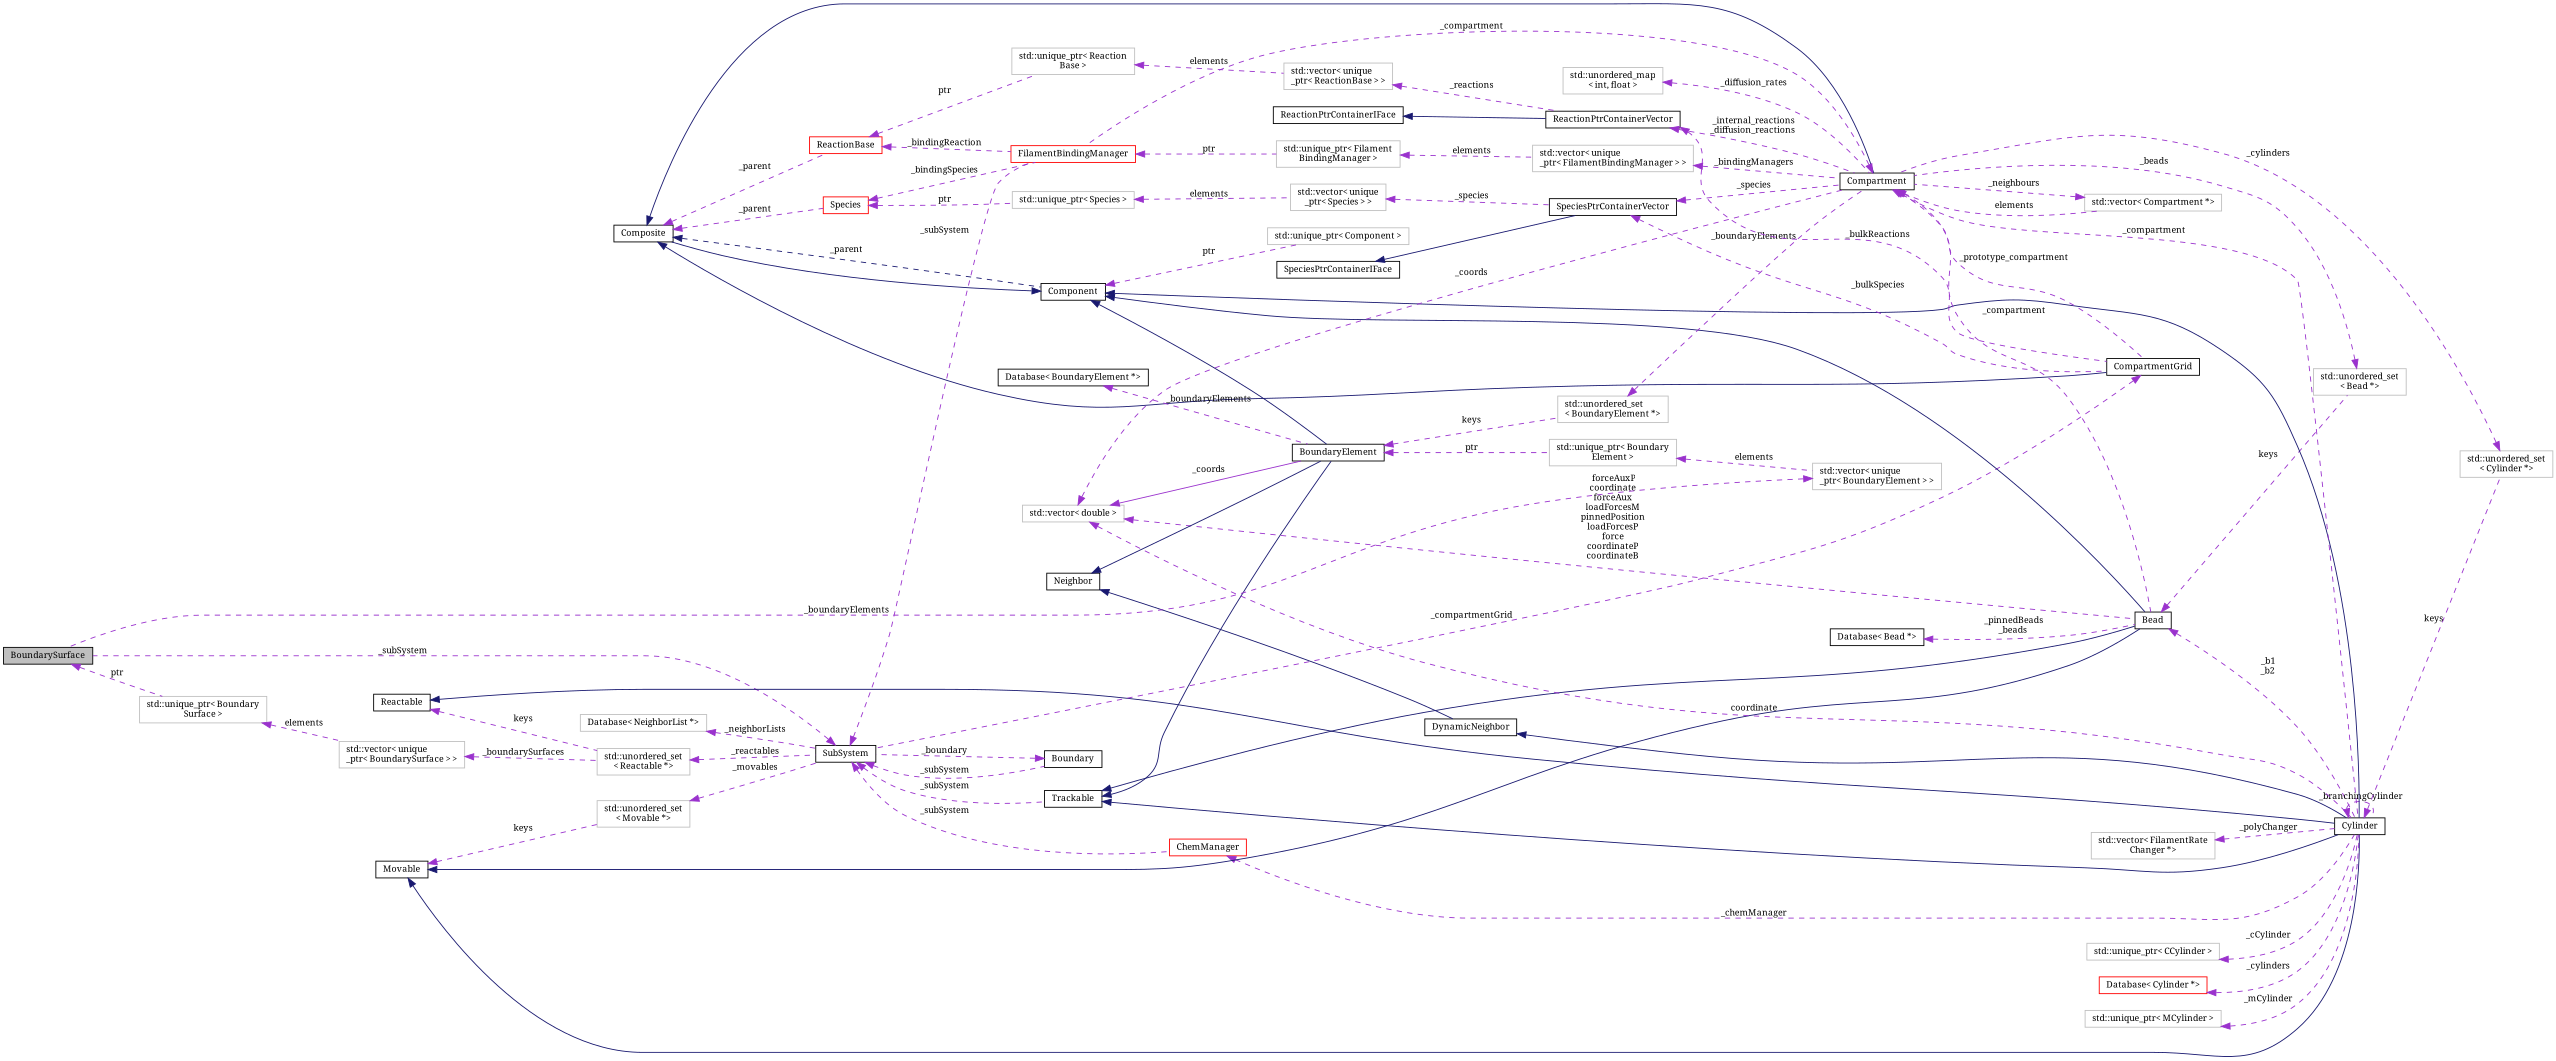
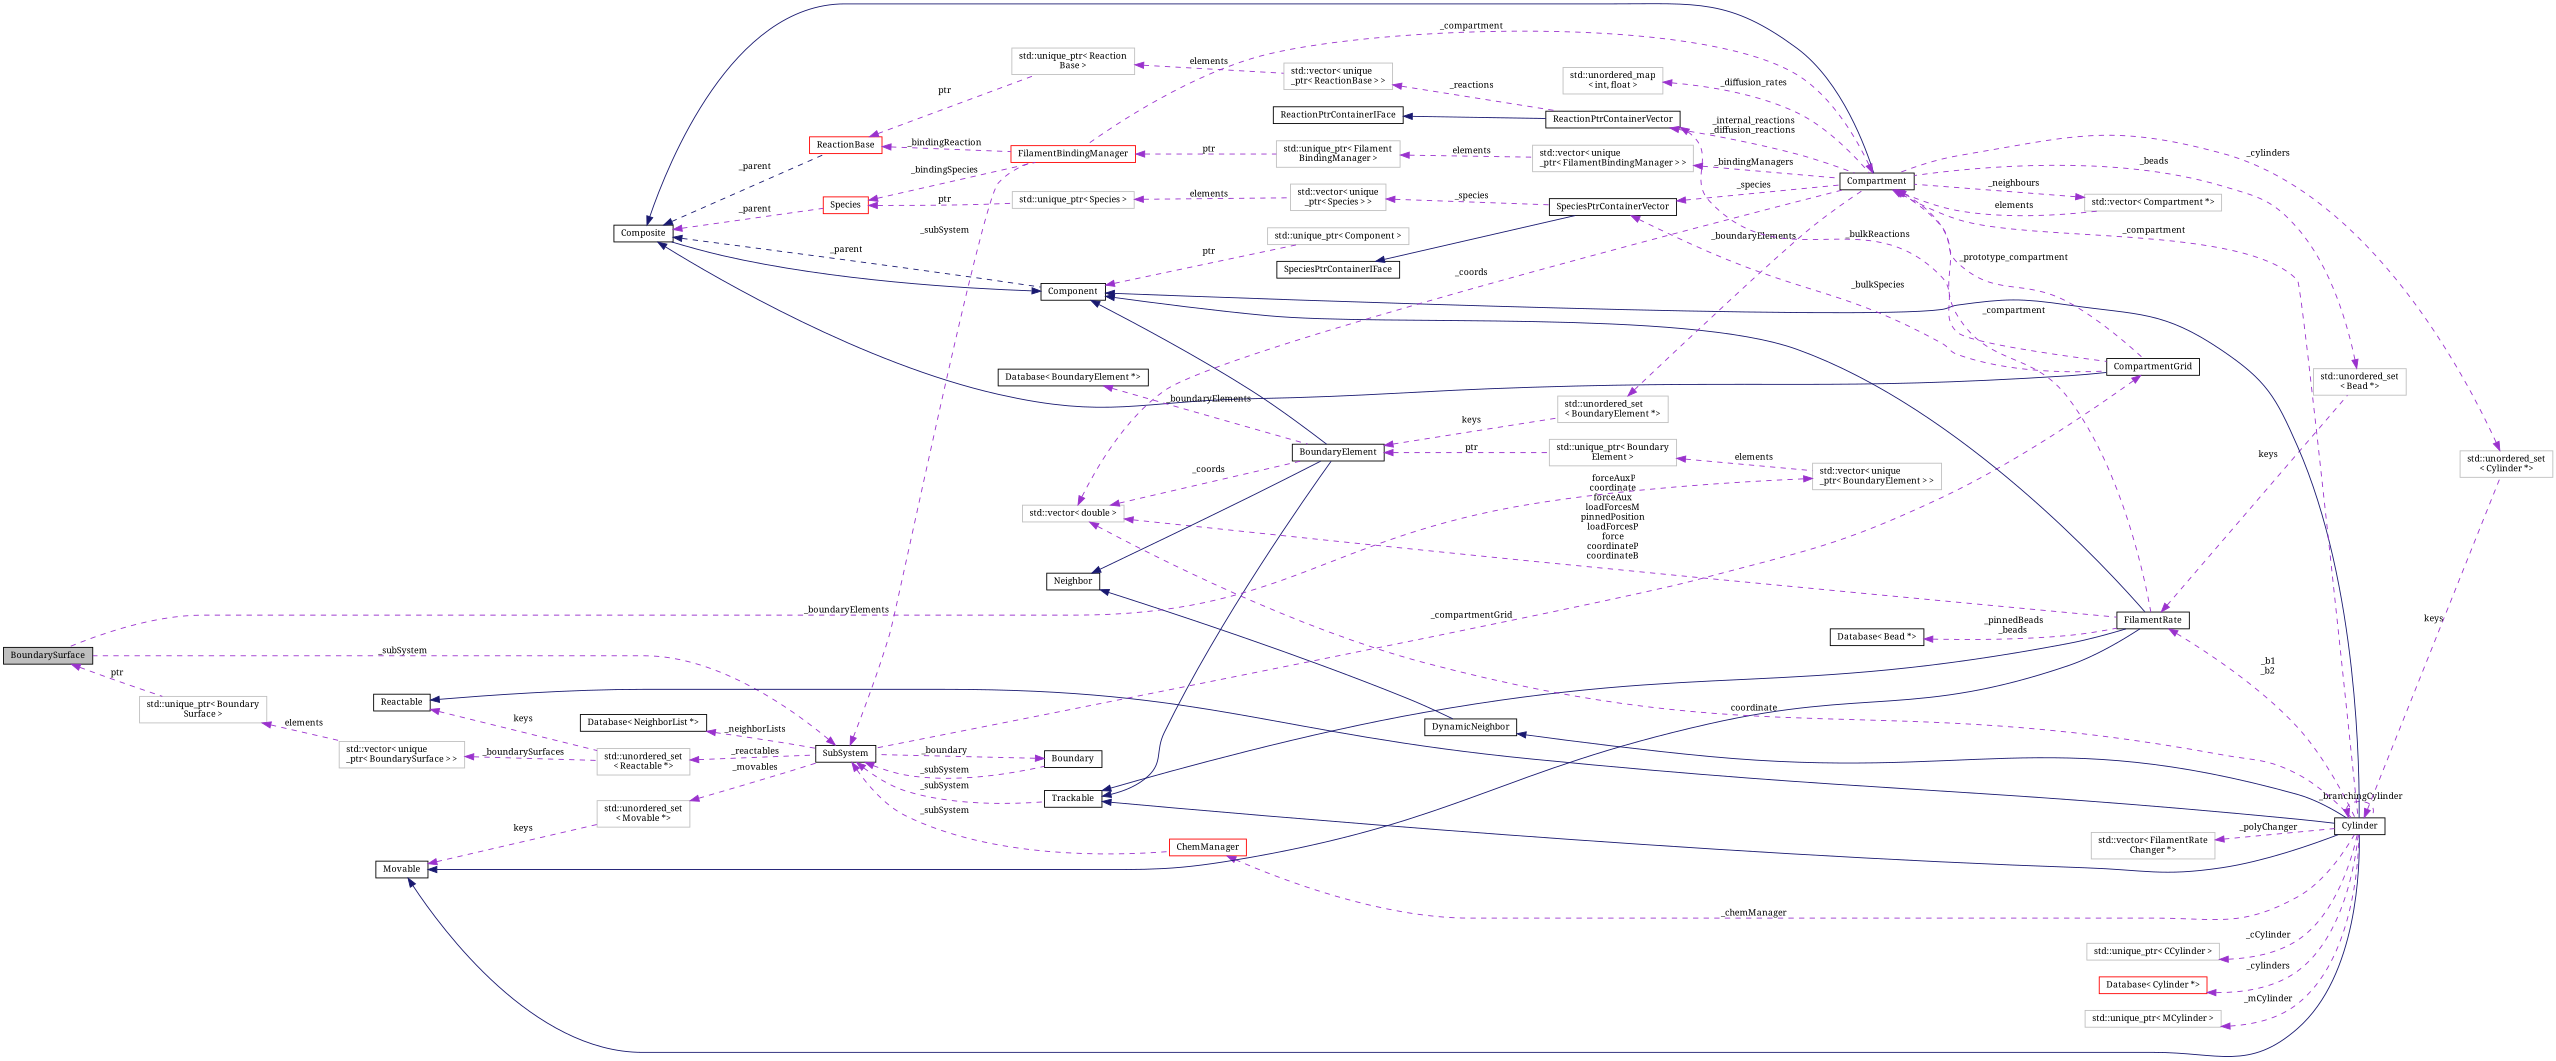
edge "ReactionBase" -> "Composite": color darkorchid3 -> midnightblue
edge "BoundaryElement" -> "std::vector< double >": style solid -> dashed
node "Bead": label "Bead" -> "FilamentRate"
node "Database< NeighborList *>": color grey75 -> black
